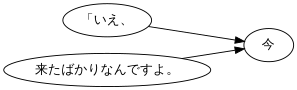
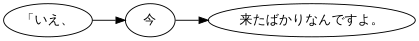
edge "来たばかりなんですよ。" -> "今": reversed
